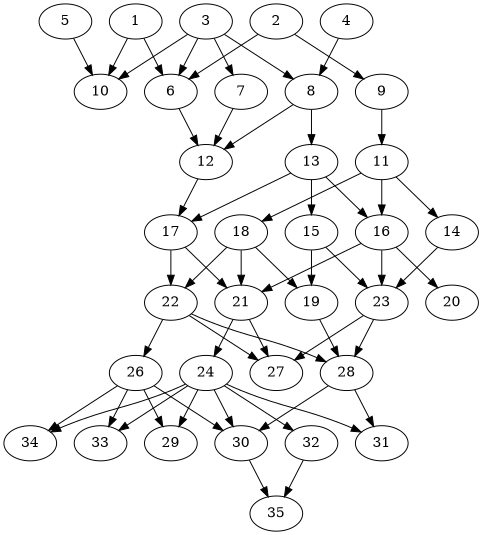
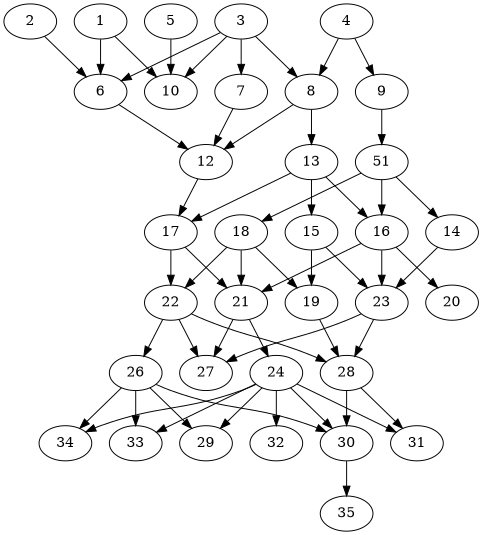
edge "2" -> "9": now "4" -> "9"
node "11": label "11" -> "51"
edge "32" -> "35": removed
